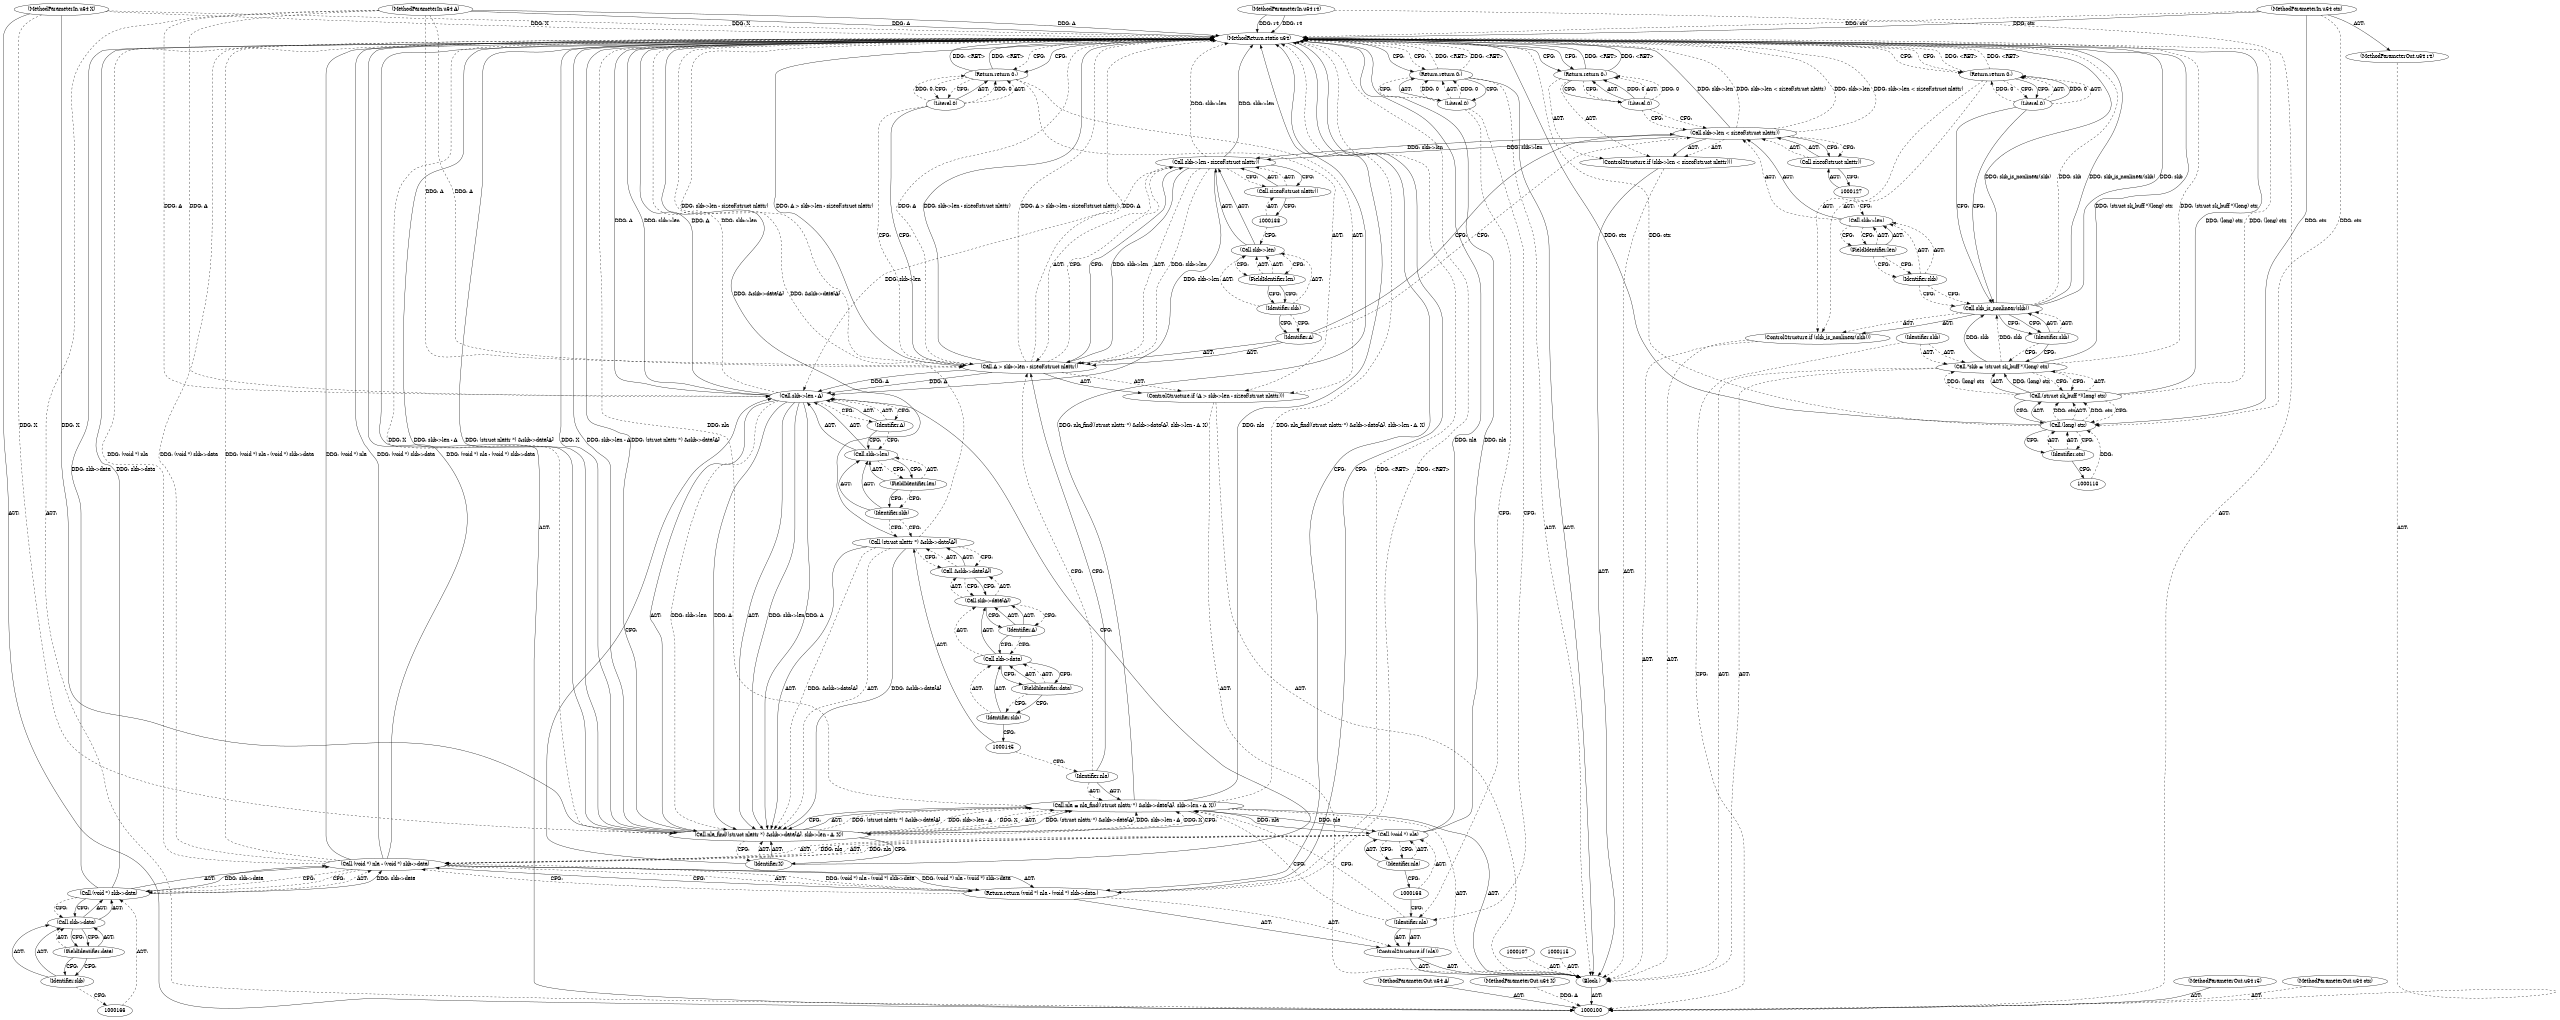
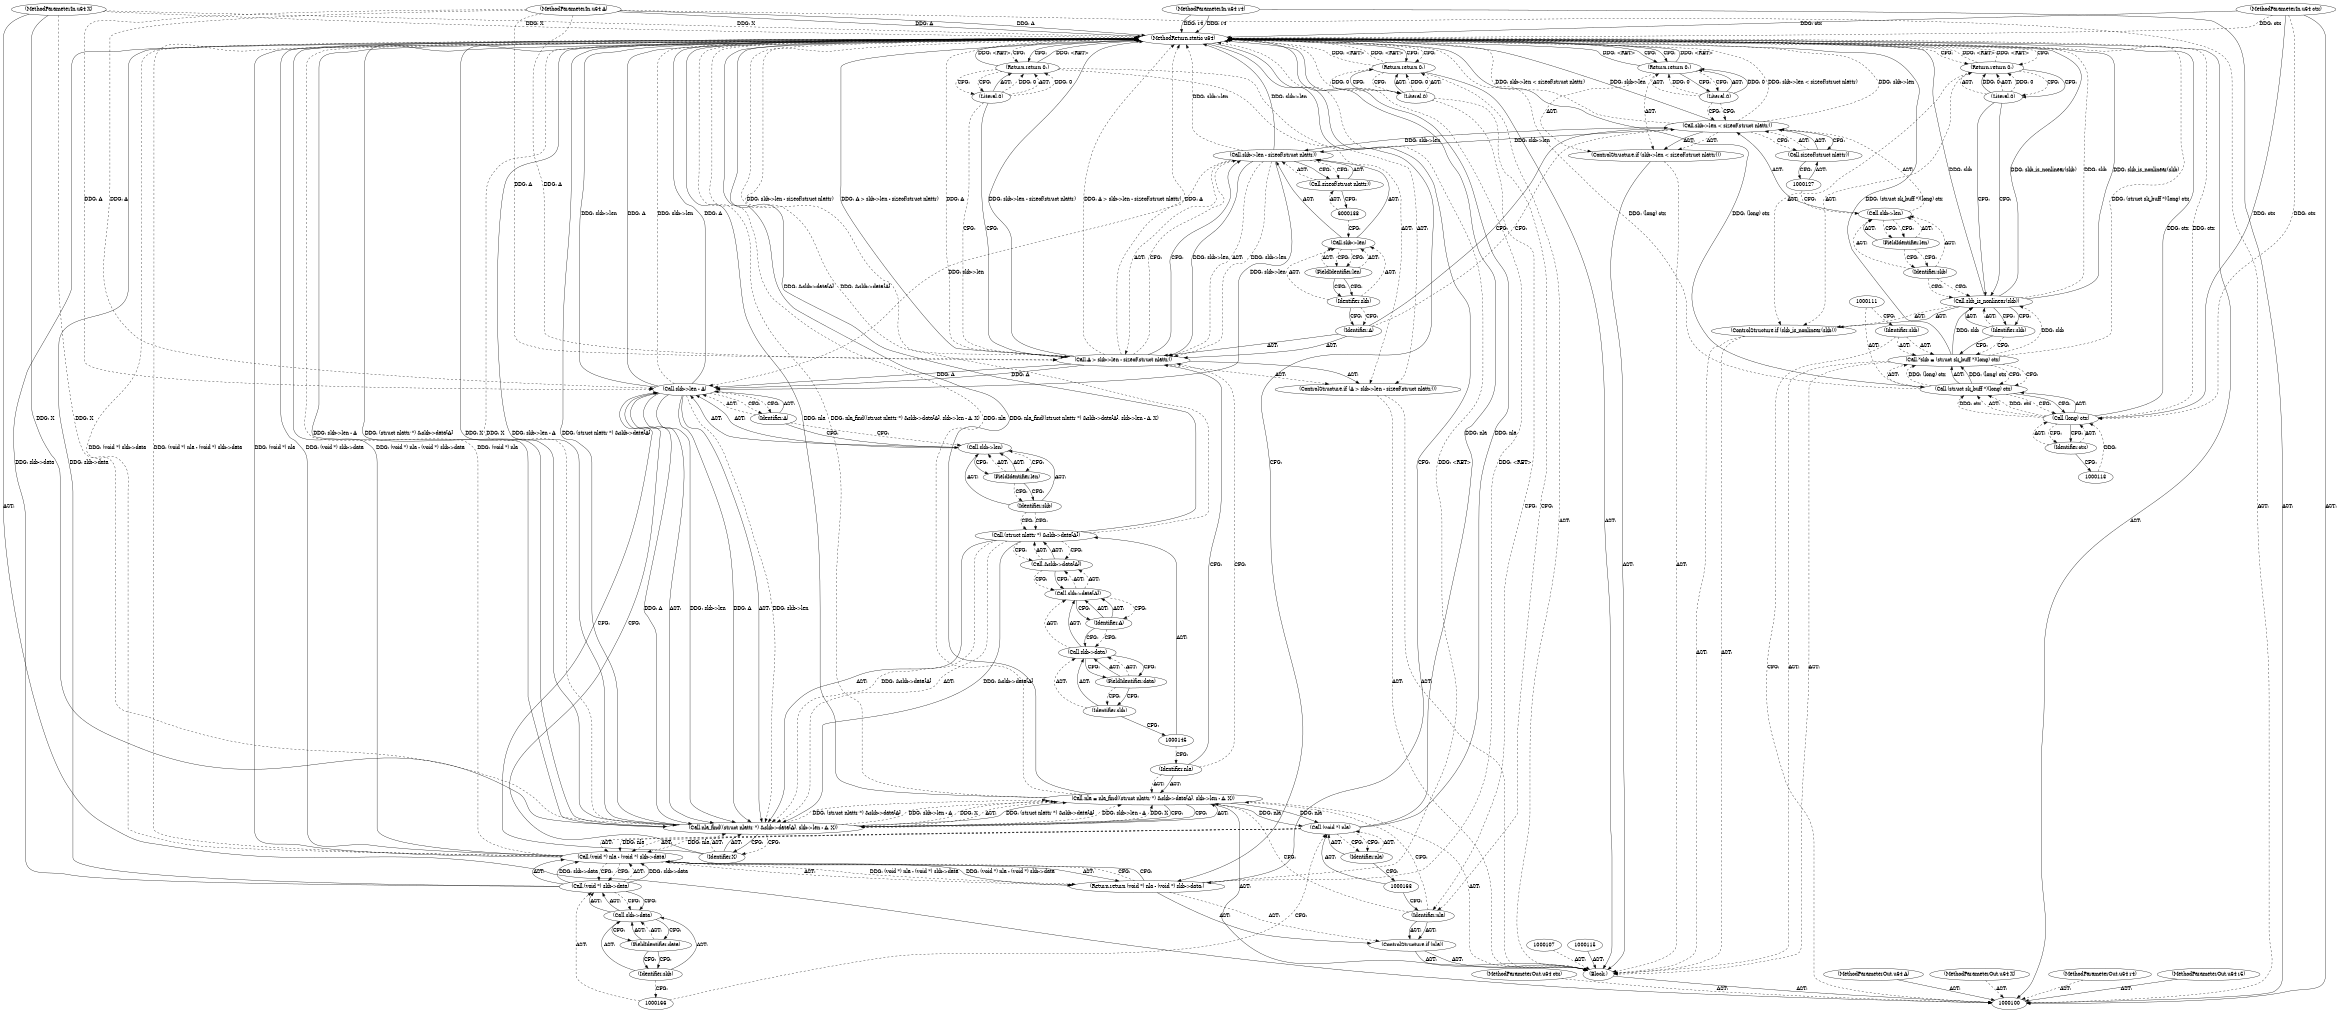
edge "(MethodParameterIn,u64 ctx)" -> "(MethodParameterOut,u64 r4)": now "(MethodParameterIn,u64 ctx)" -> "1000100"
node "1000138": label "1000138" -> "6000138"
node "1000111": added
edge "(MethodParameterIn,u64 r4)" -> "1000100": style dashed -> solid
edge "1000163" -> "(Call,(void *) nla)": style dashed -> solid
edge "1000166" -> "(Call,(void *) nla)": added, label "CFG:"
edge "1000115" -> "(Block,)": style dashed -> solid
edge "(MethodParameterOut,u64 X)" -> "1000100": label "DDG: A" -> "AST: "
